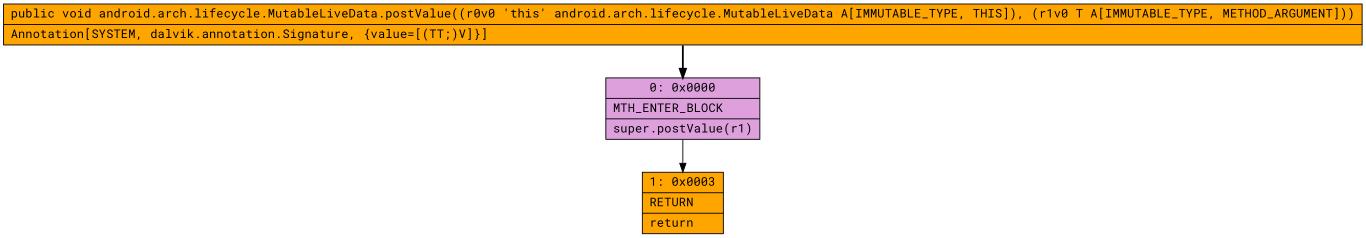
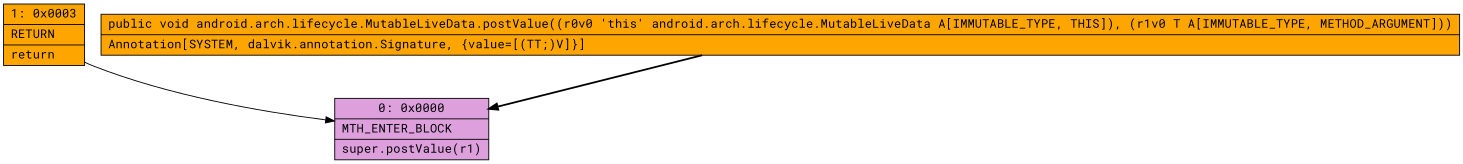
edge "0: 0x0000" -> "1: 0x0003": reversed
